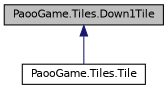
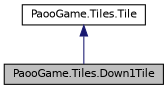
edge "PaooGame.Tiles.Tile" -> "PaooGame.Tiles.Down1Tile": reversed
